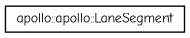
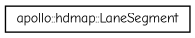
node "apollo::apollo::LaneSegment": label "apollo::apollo::LaneSegment" -> "apollo::hdmap::LaneSegment"
